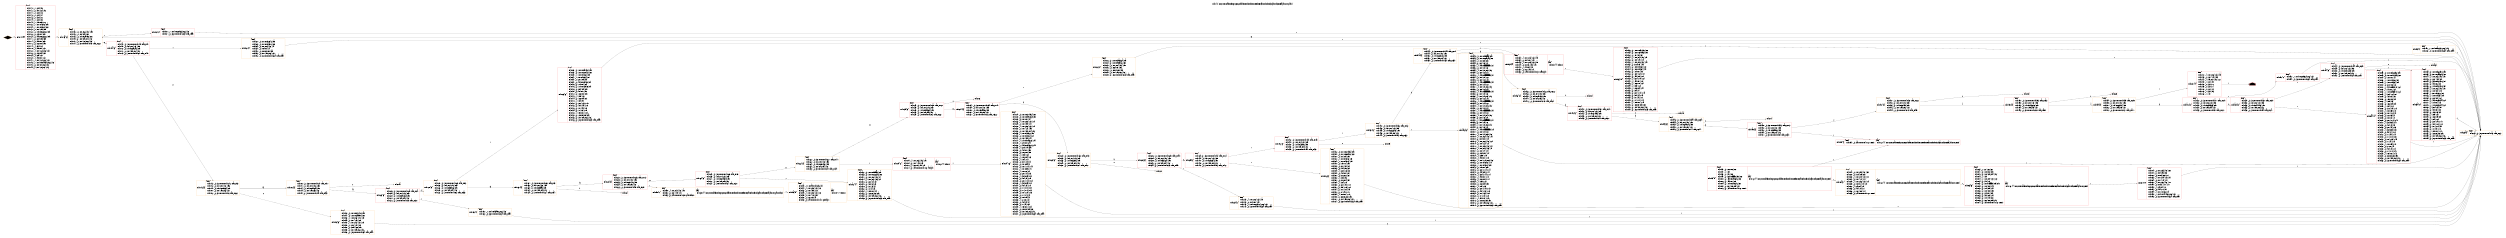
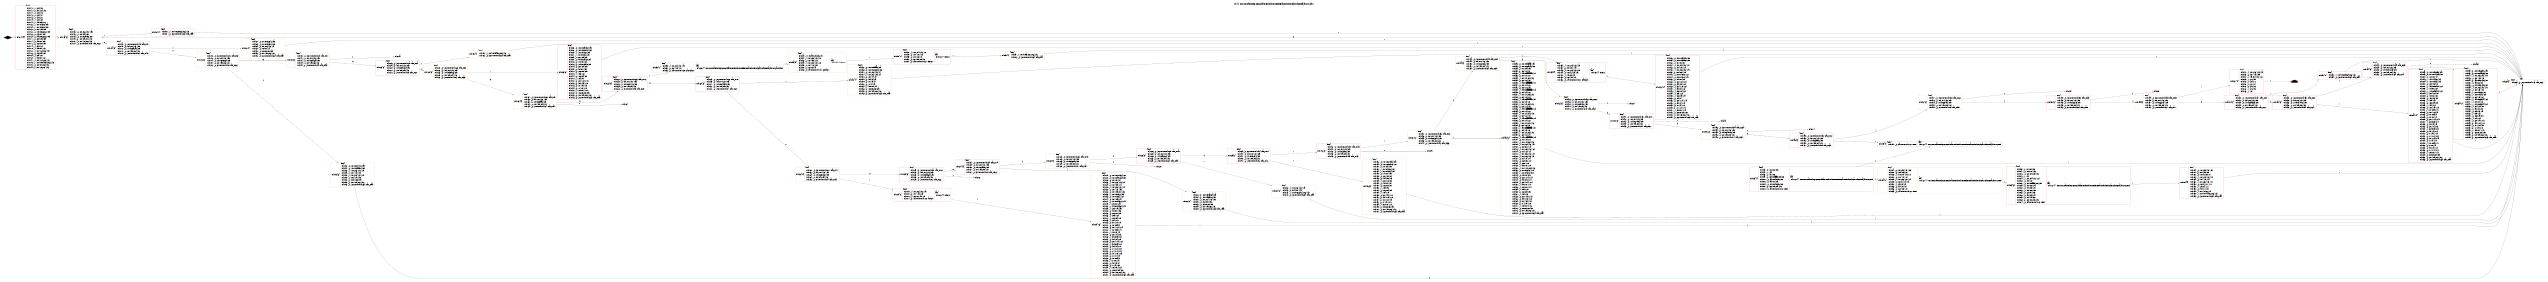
node "0x401fe7 [21]": added
